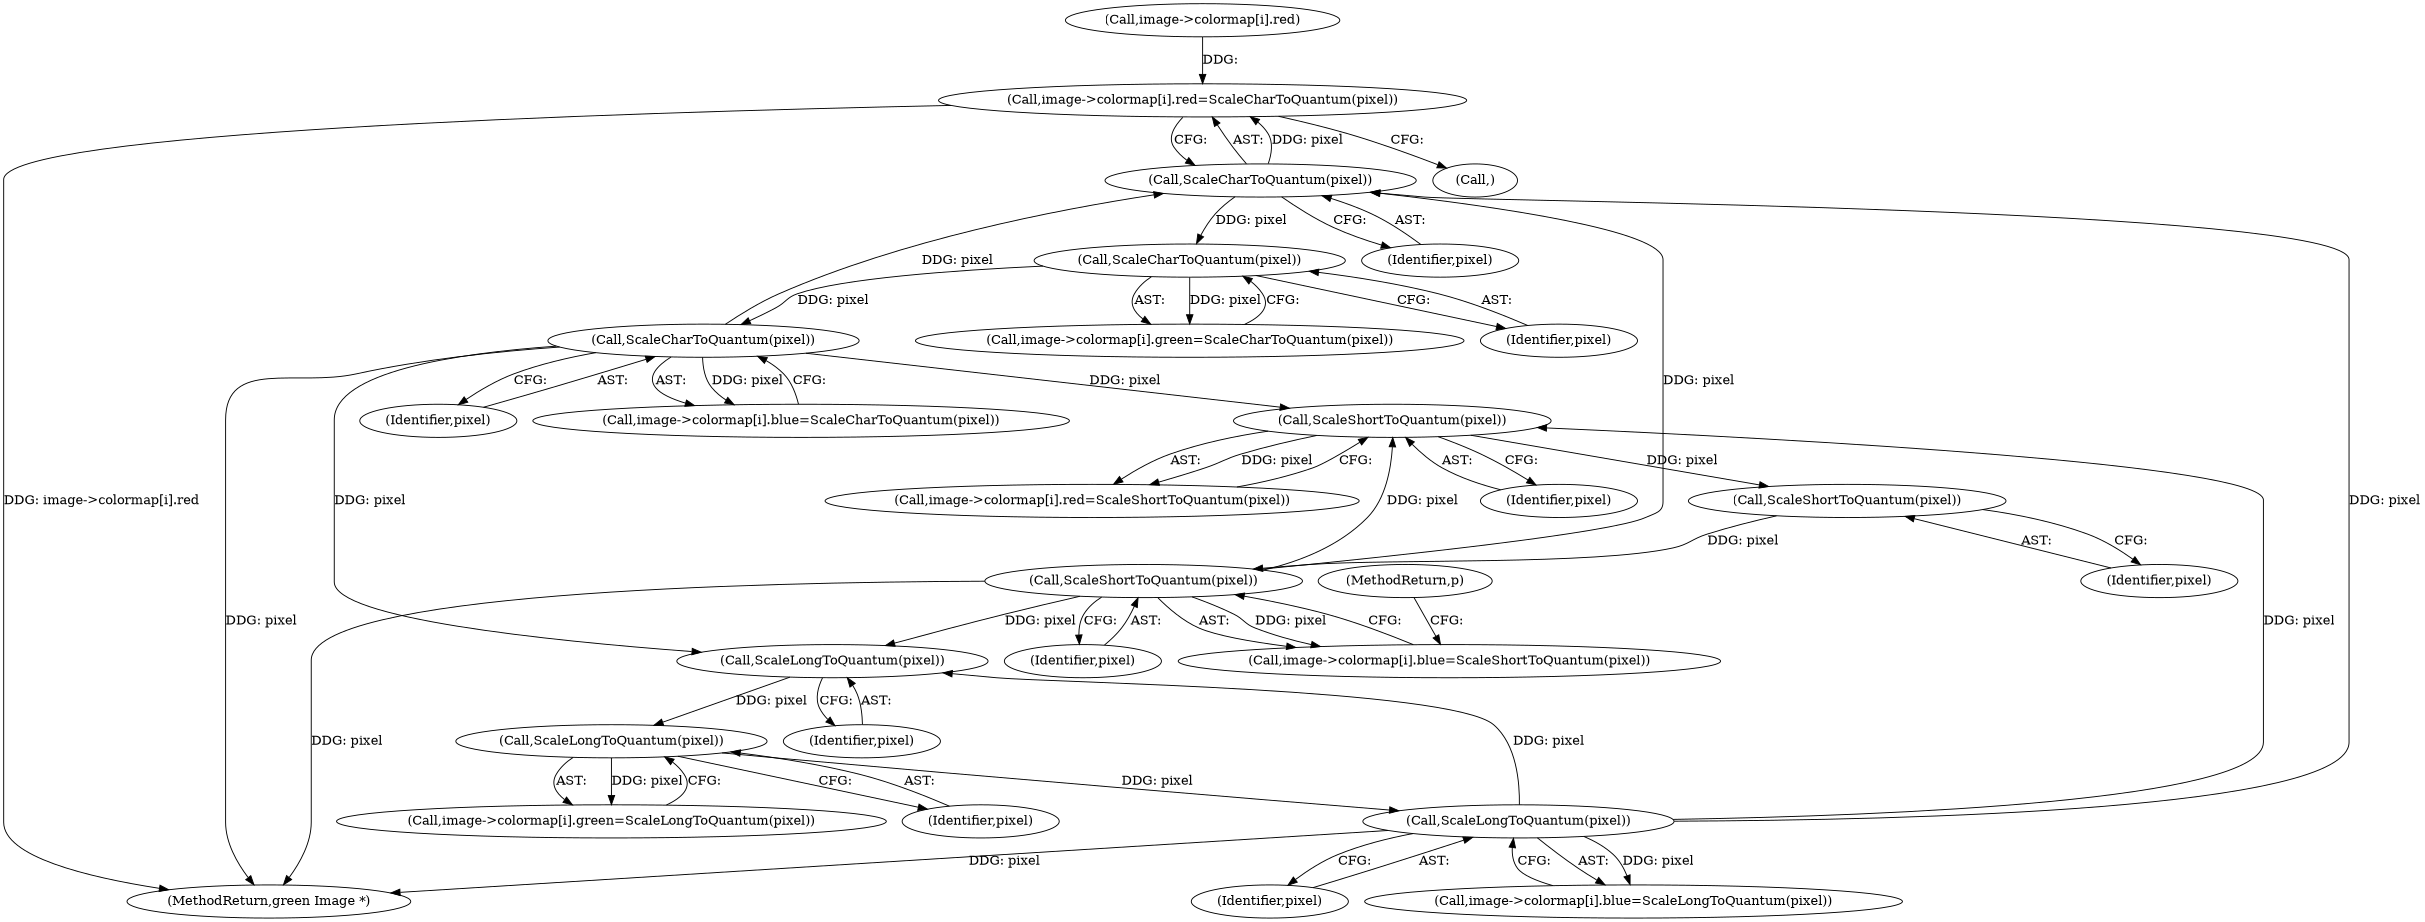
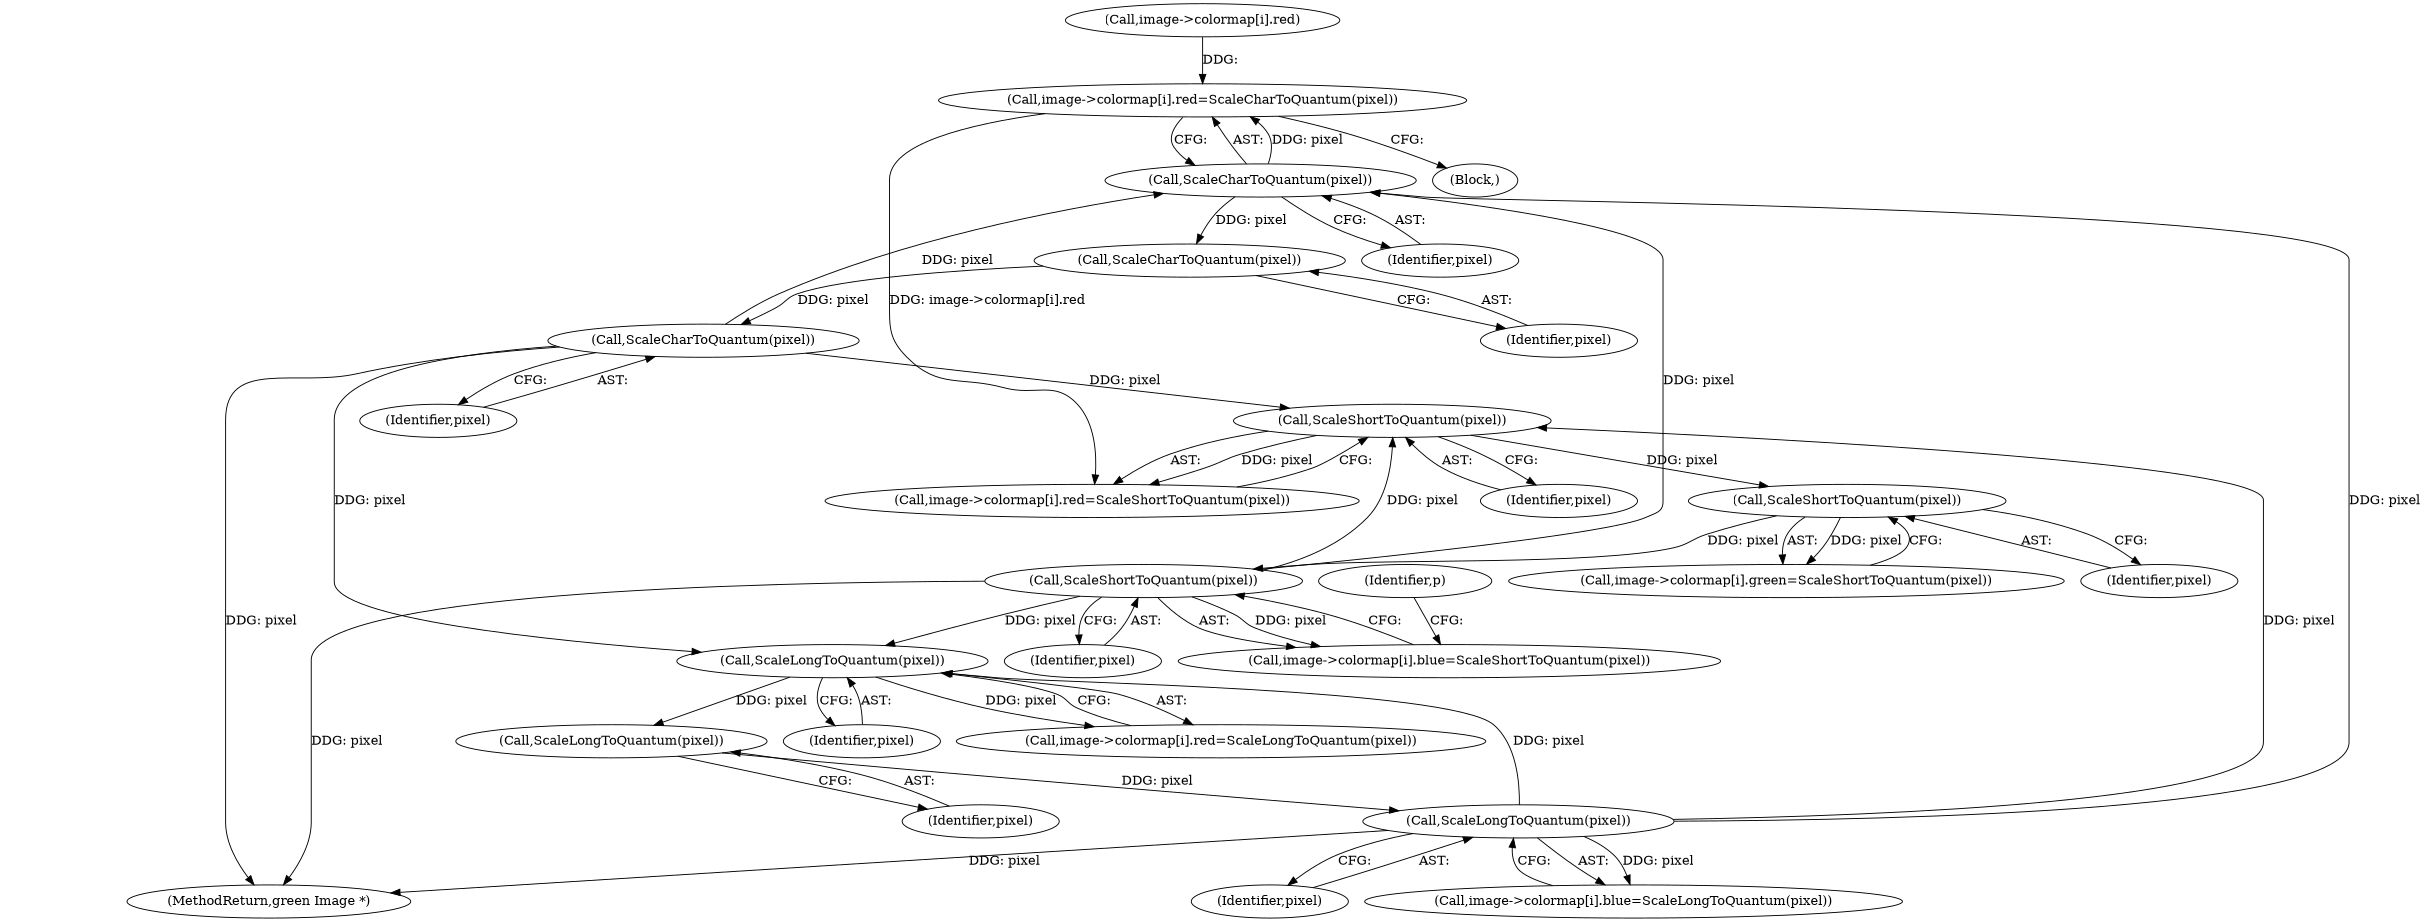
edge "(Call,image->colormap[i].red=ScaleCharToQuantum(pixel))" -> "(MethodReturn,green Image *)": now "(Call,image->colormap[i].red=ScaleCharToQuantum(pixel))" -> "(Call,image->colormap[i].red=ScaleShortToQuantum(pixel))"
node "(Call,)": label "(Call,)" -> "(Block,)"
node "(Call,image->colormap[i].green=ScaleCharToQuantum(pixel))": removed
node "(Call,image->colormap[i].blue=ScaleCharToQuantum(pixel))": removed
node "(MethodReturn,p)": label "(MethodReturn,p)" -> "(Identifier,p)"
node "(Call,image->colormap[i].green=ScaleShortToQuantum(pixel))": added
node "(Call,image->colormap[i].red=ScaleLongToQuantum(pixel))": added
node "(Call,image->colormap[i].green=ScaleLongToQuantum(pixel))": removed
